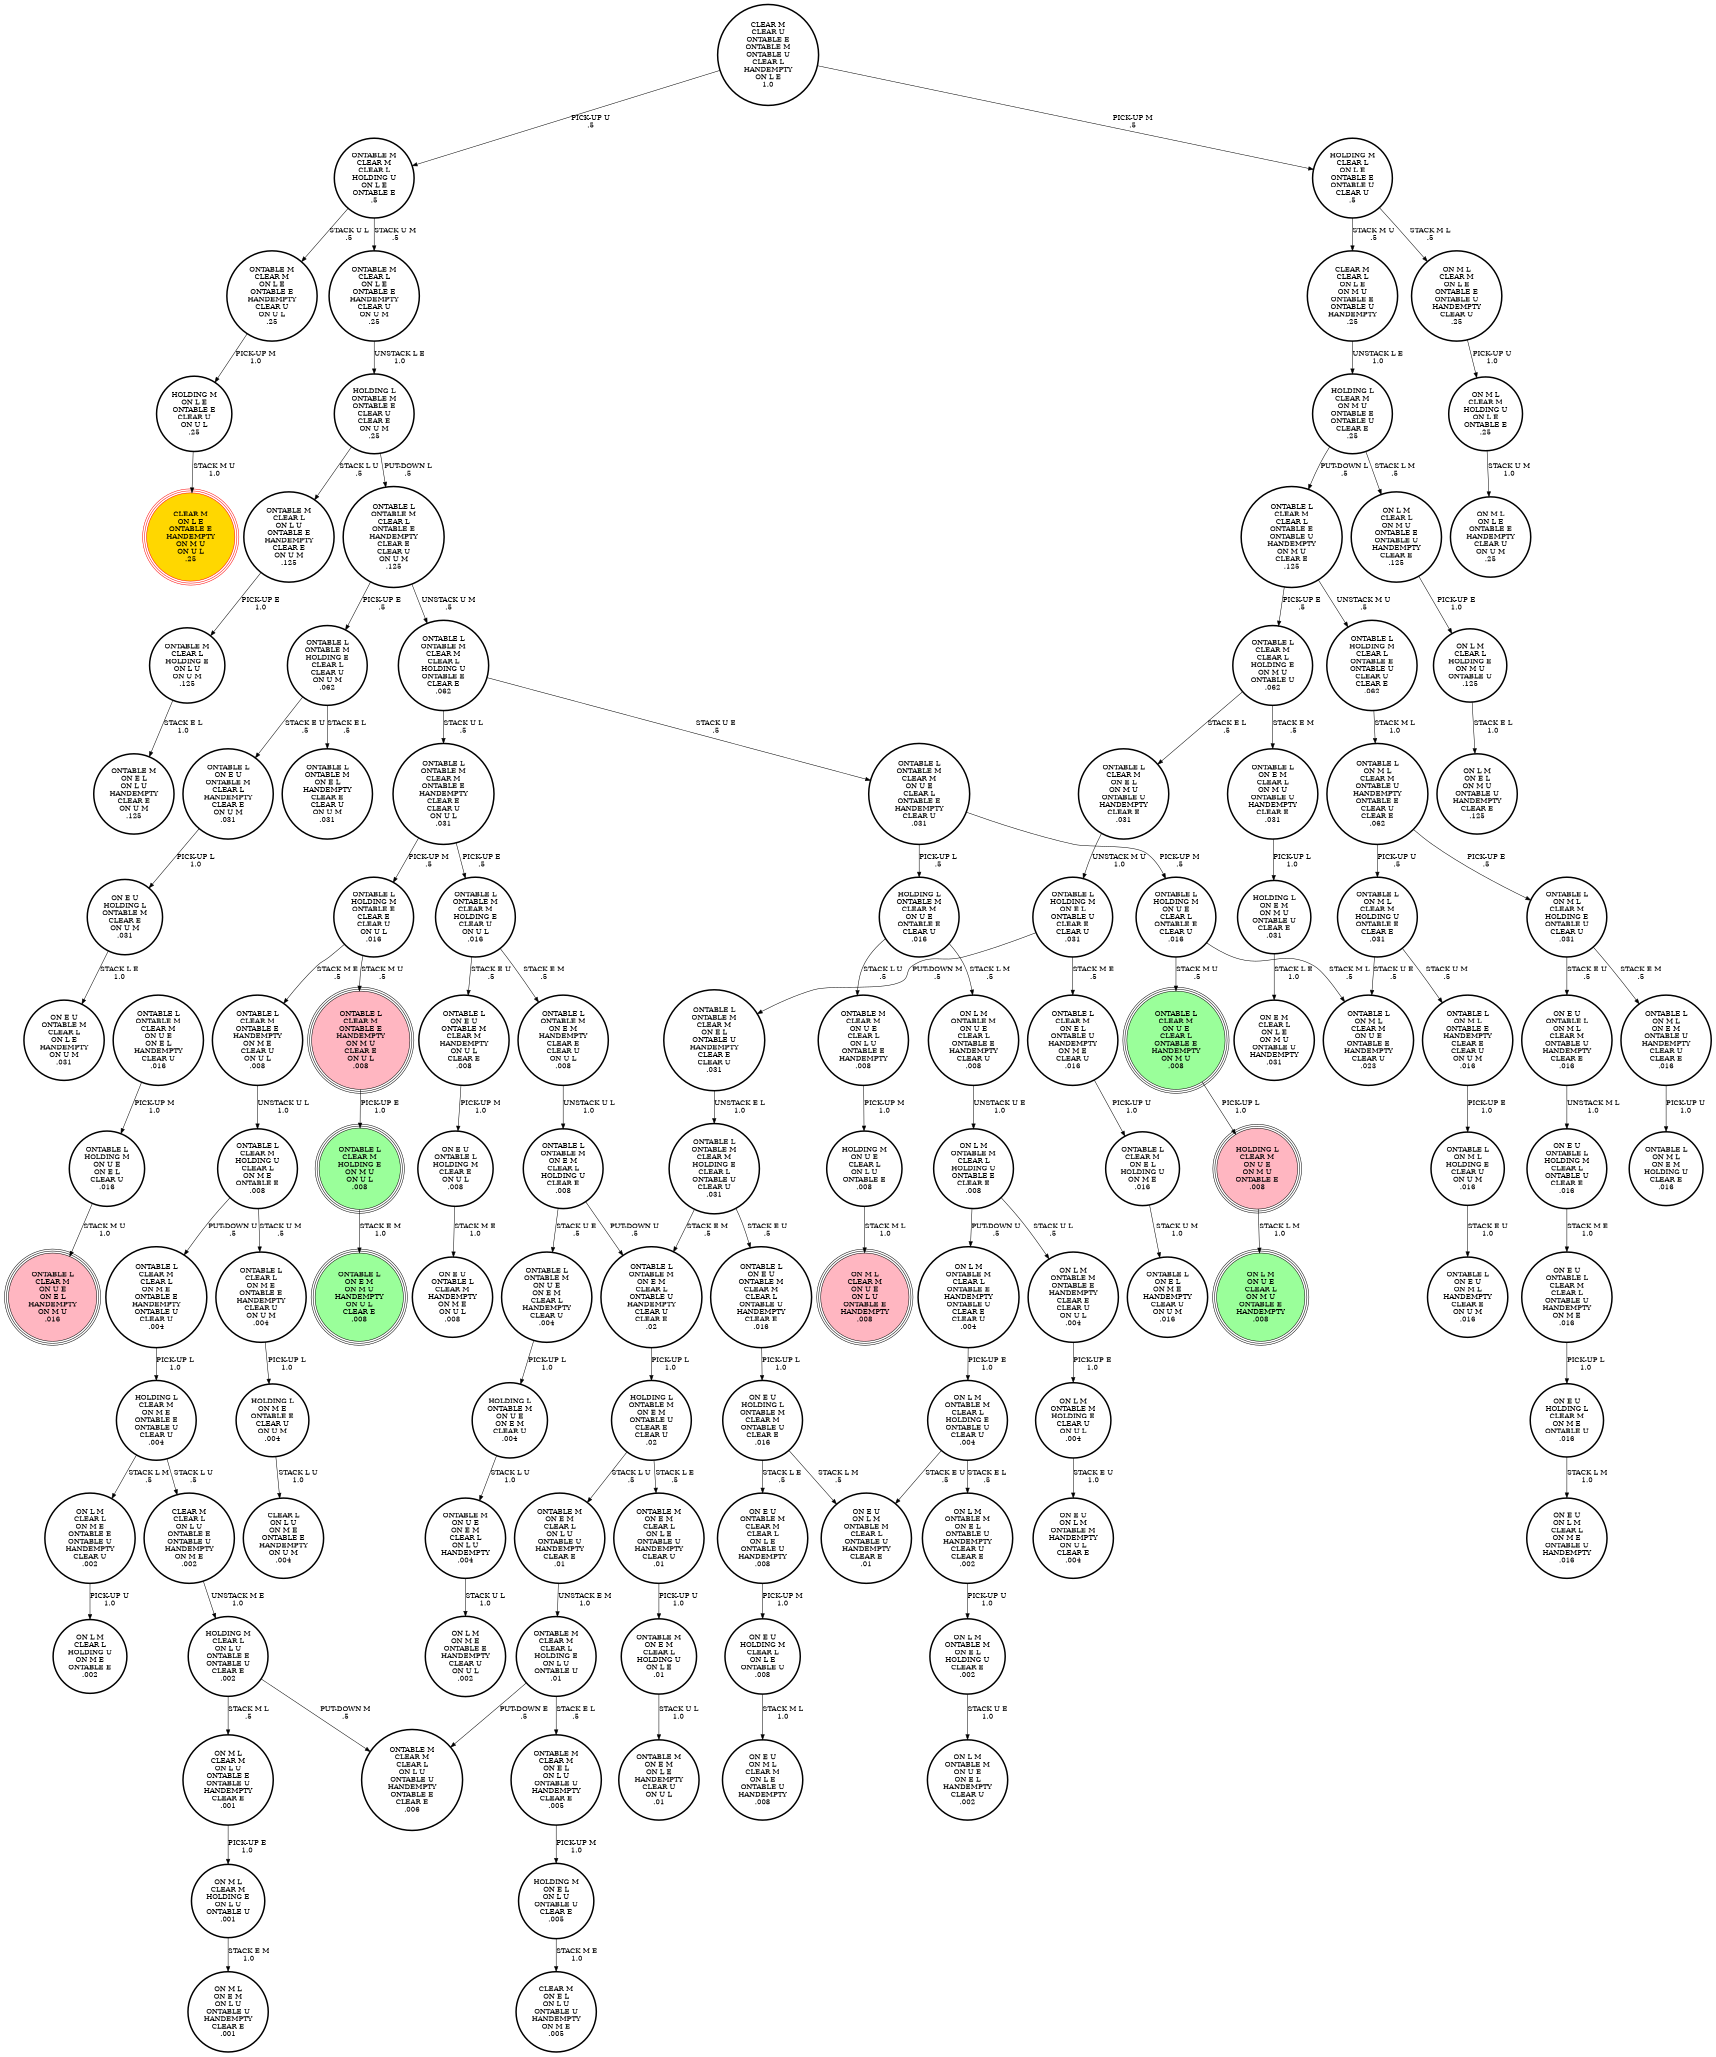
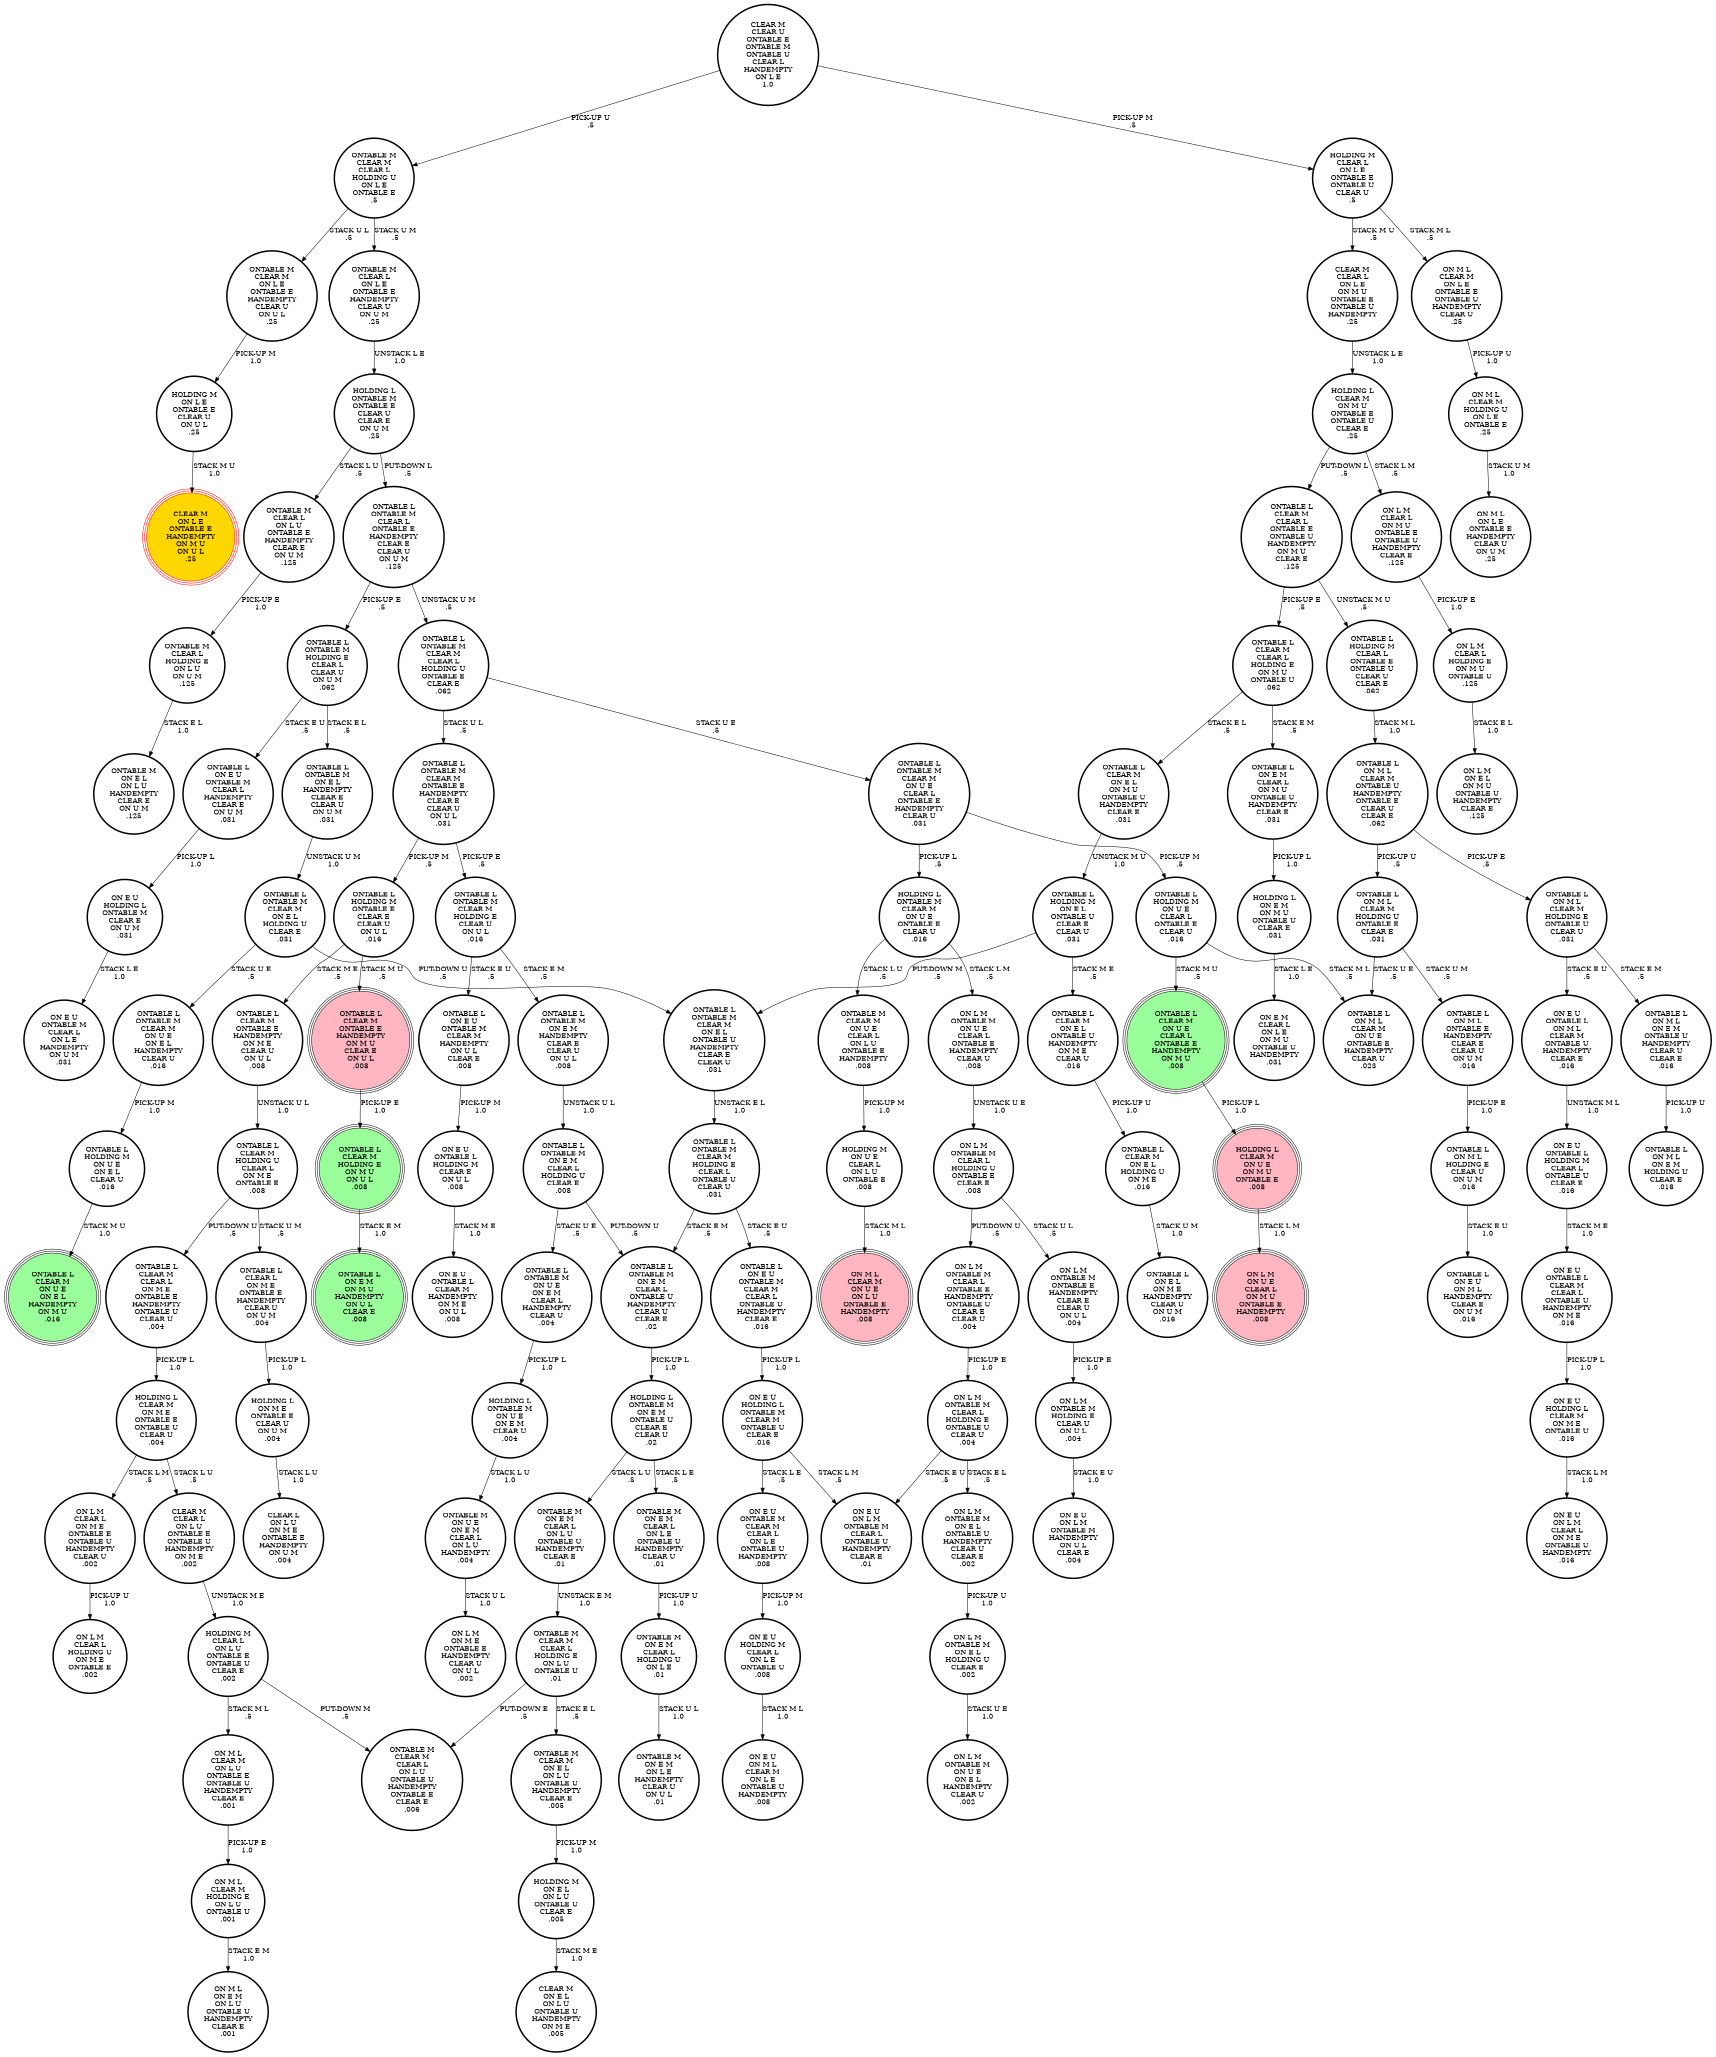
node "ONTABLE L ONTABLE M CLEAR M ON E L HOLDING U CLEAR E .031": added
node "ONTABLE L CLEAR M ON U E ON E L HANDEMPTY ON M U .016": fillcolor lightpink -> palegreen1
node "ON L M ON U E CLEAR L ON M U ONTABLE E HANDEMPTY .008": fillcolor palegreen1 -> lightpink
